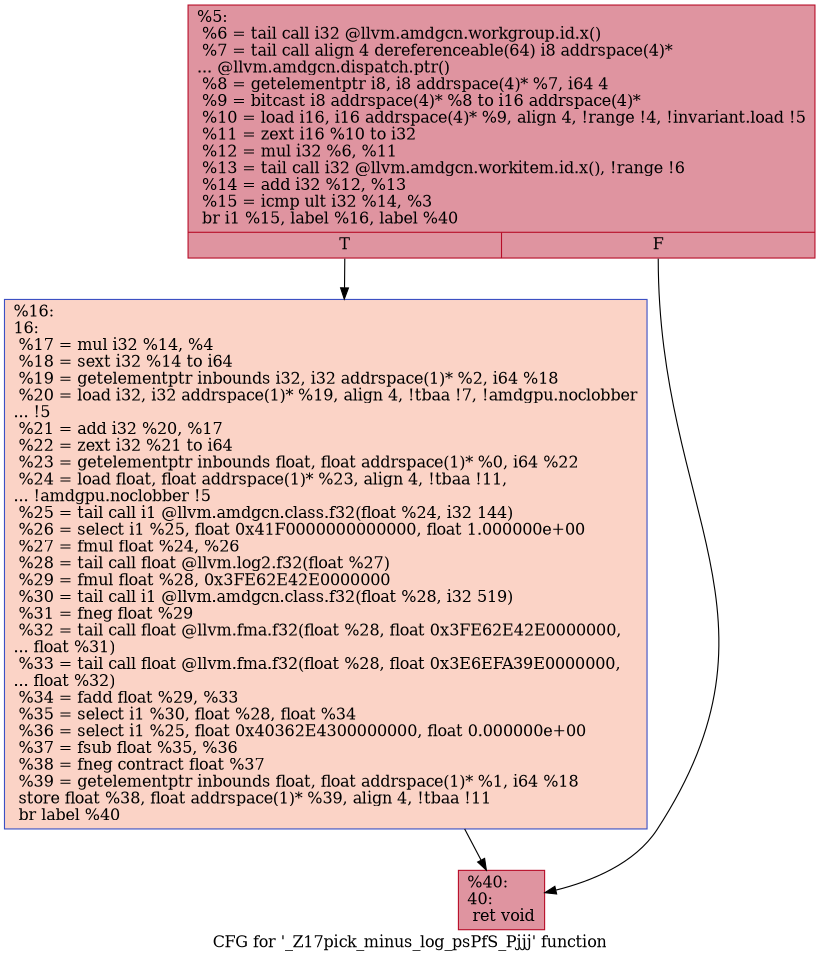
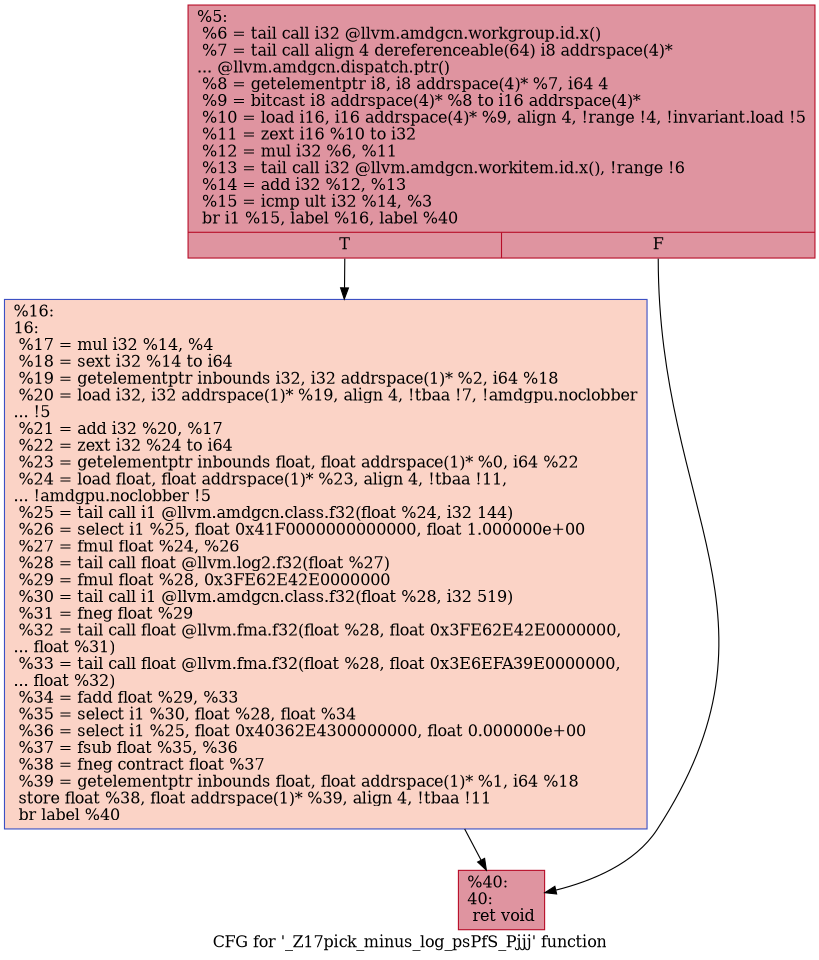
node "%16:": text "%22 = zext i32 %21 to i64" -> "%22 = zext i32 %24 to i64"
